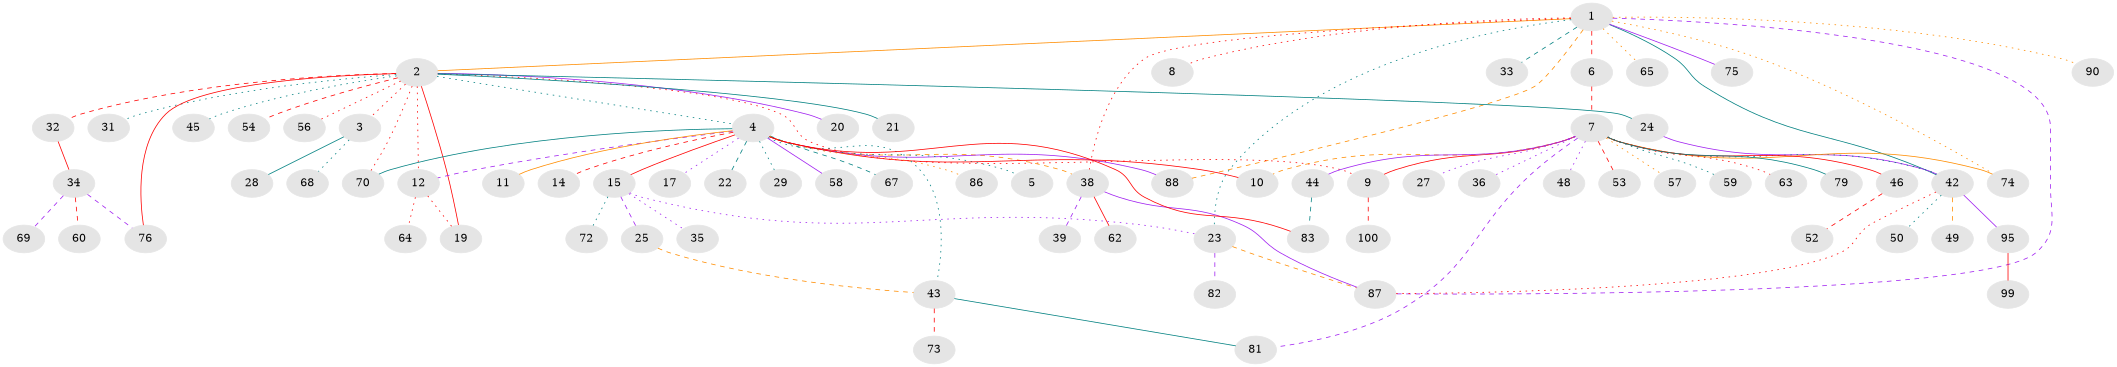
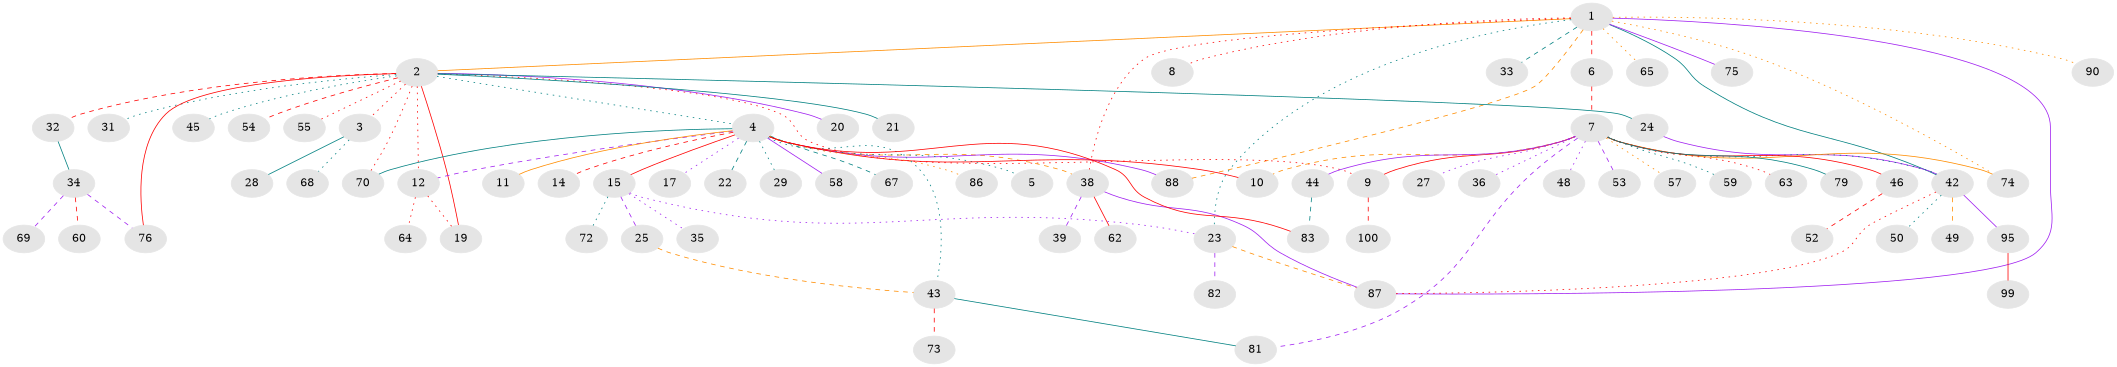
node "56": label "56" -> "55"
edge "32" -- "34": color red -> teal
edge "7" -- "53": color red -> purple
edge "1" -- "87": style dashed -> solid
